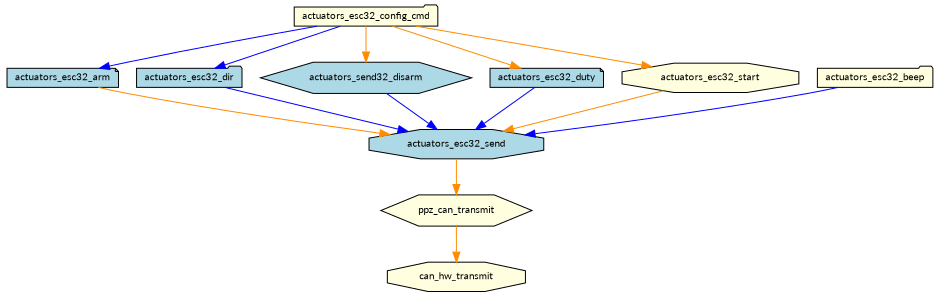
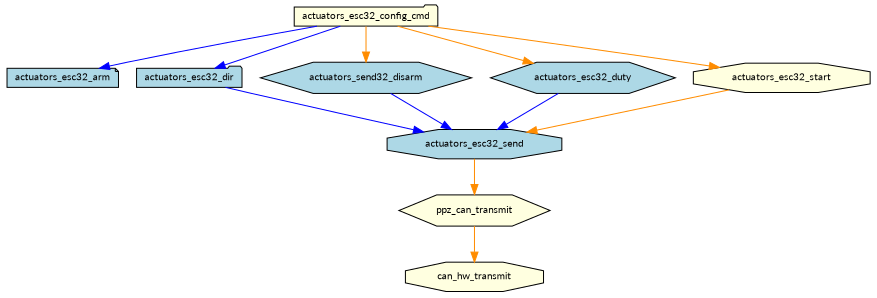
node "actuators_esc32_duty": shape note -> hexagon
node "actuators_esc32_beep": removed
edge "actuators_esc32_arm" -> "actuators_esc32_send": removed
